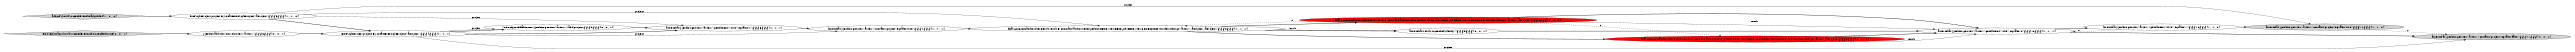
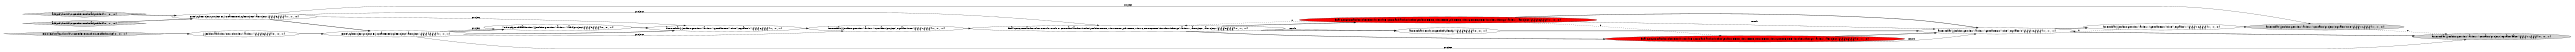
node "addJobShouldSucceedEvenAlreadyAdded['0', '1', '0']": added
